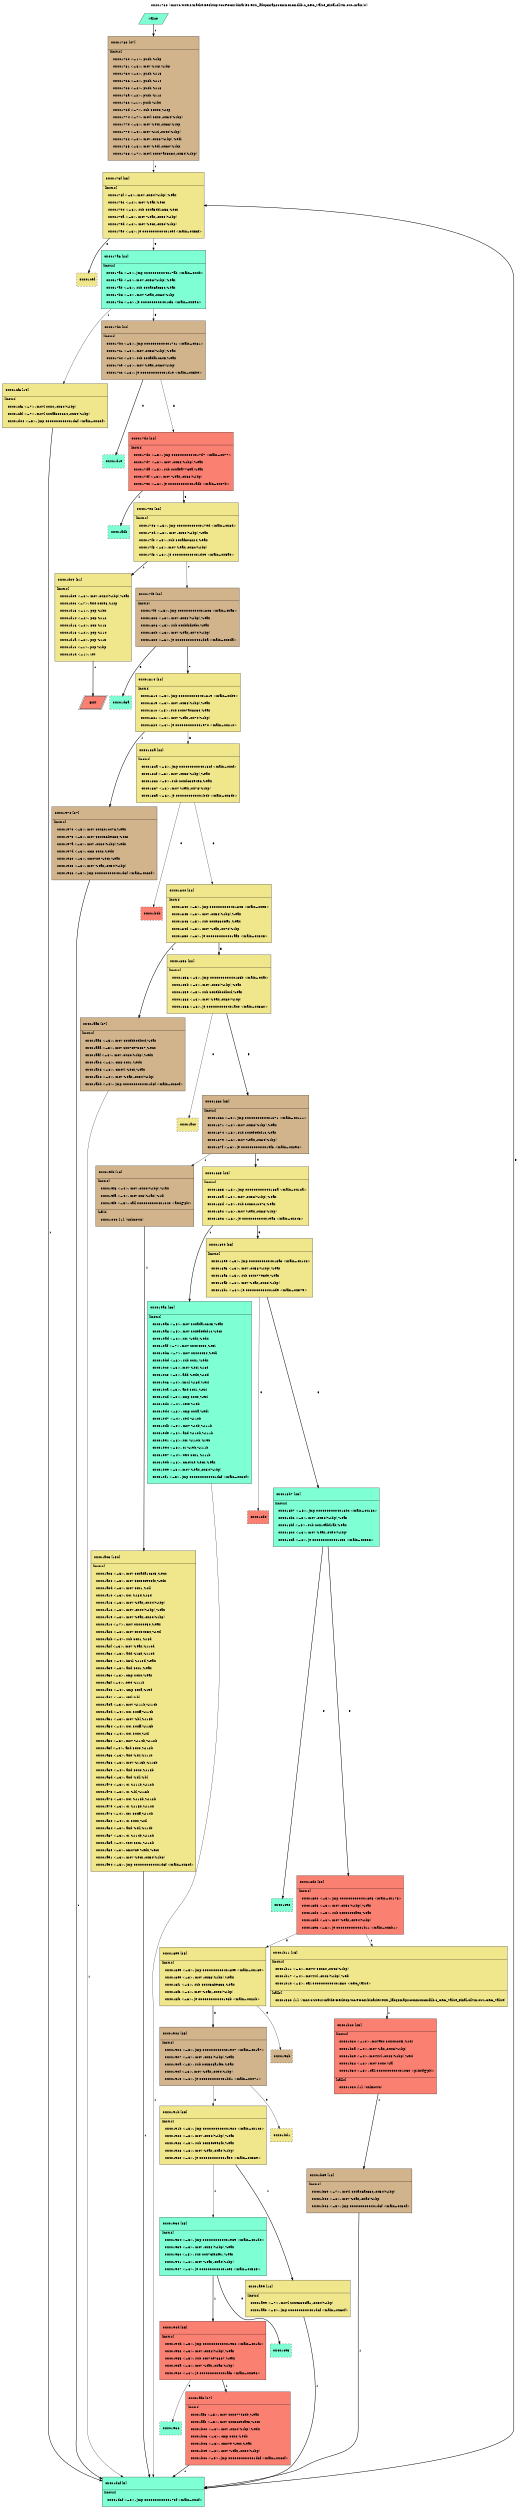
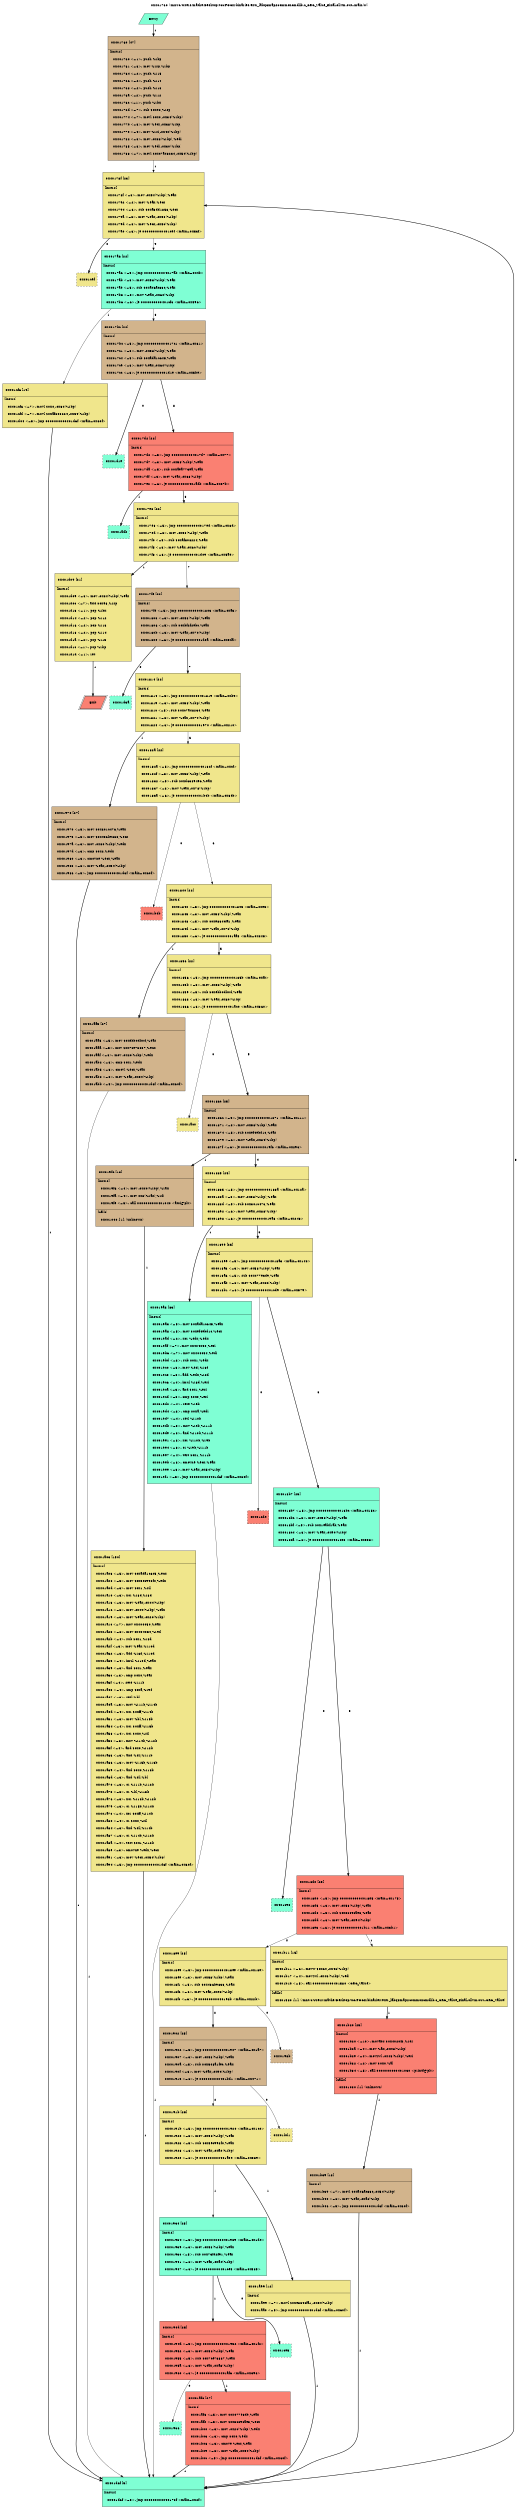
node "Value": label "Value" -> "Entry"
edge "0x4017bc [22]" -> "0x4017d2 [22]": style solid -> bold
edge "0x40186c [25]" -> "0x4019f6 [13]": style solid -> bold
